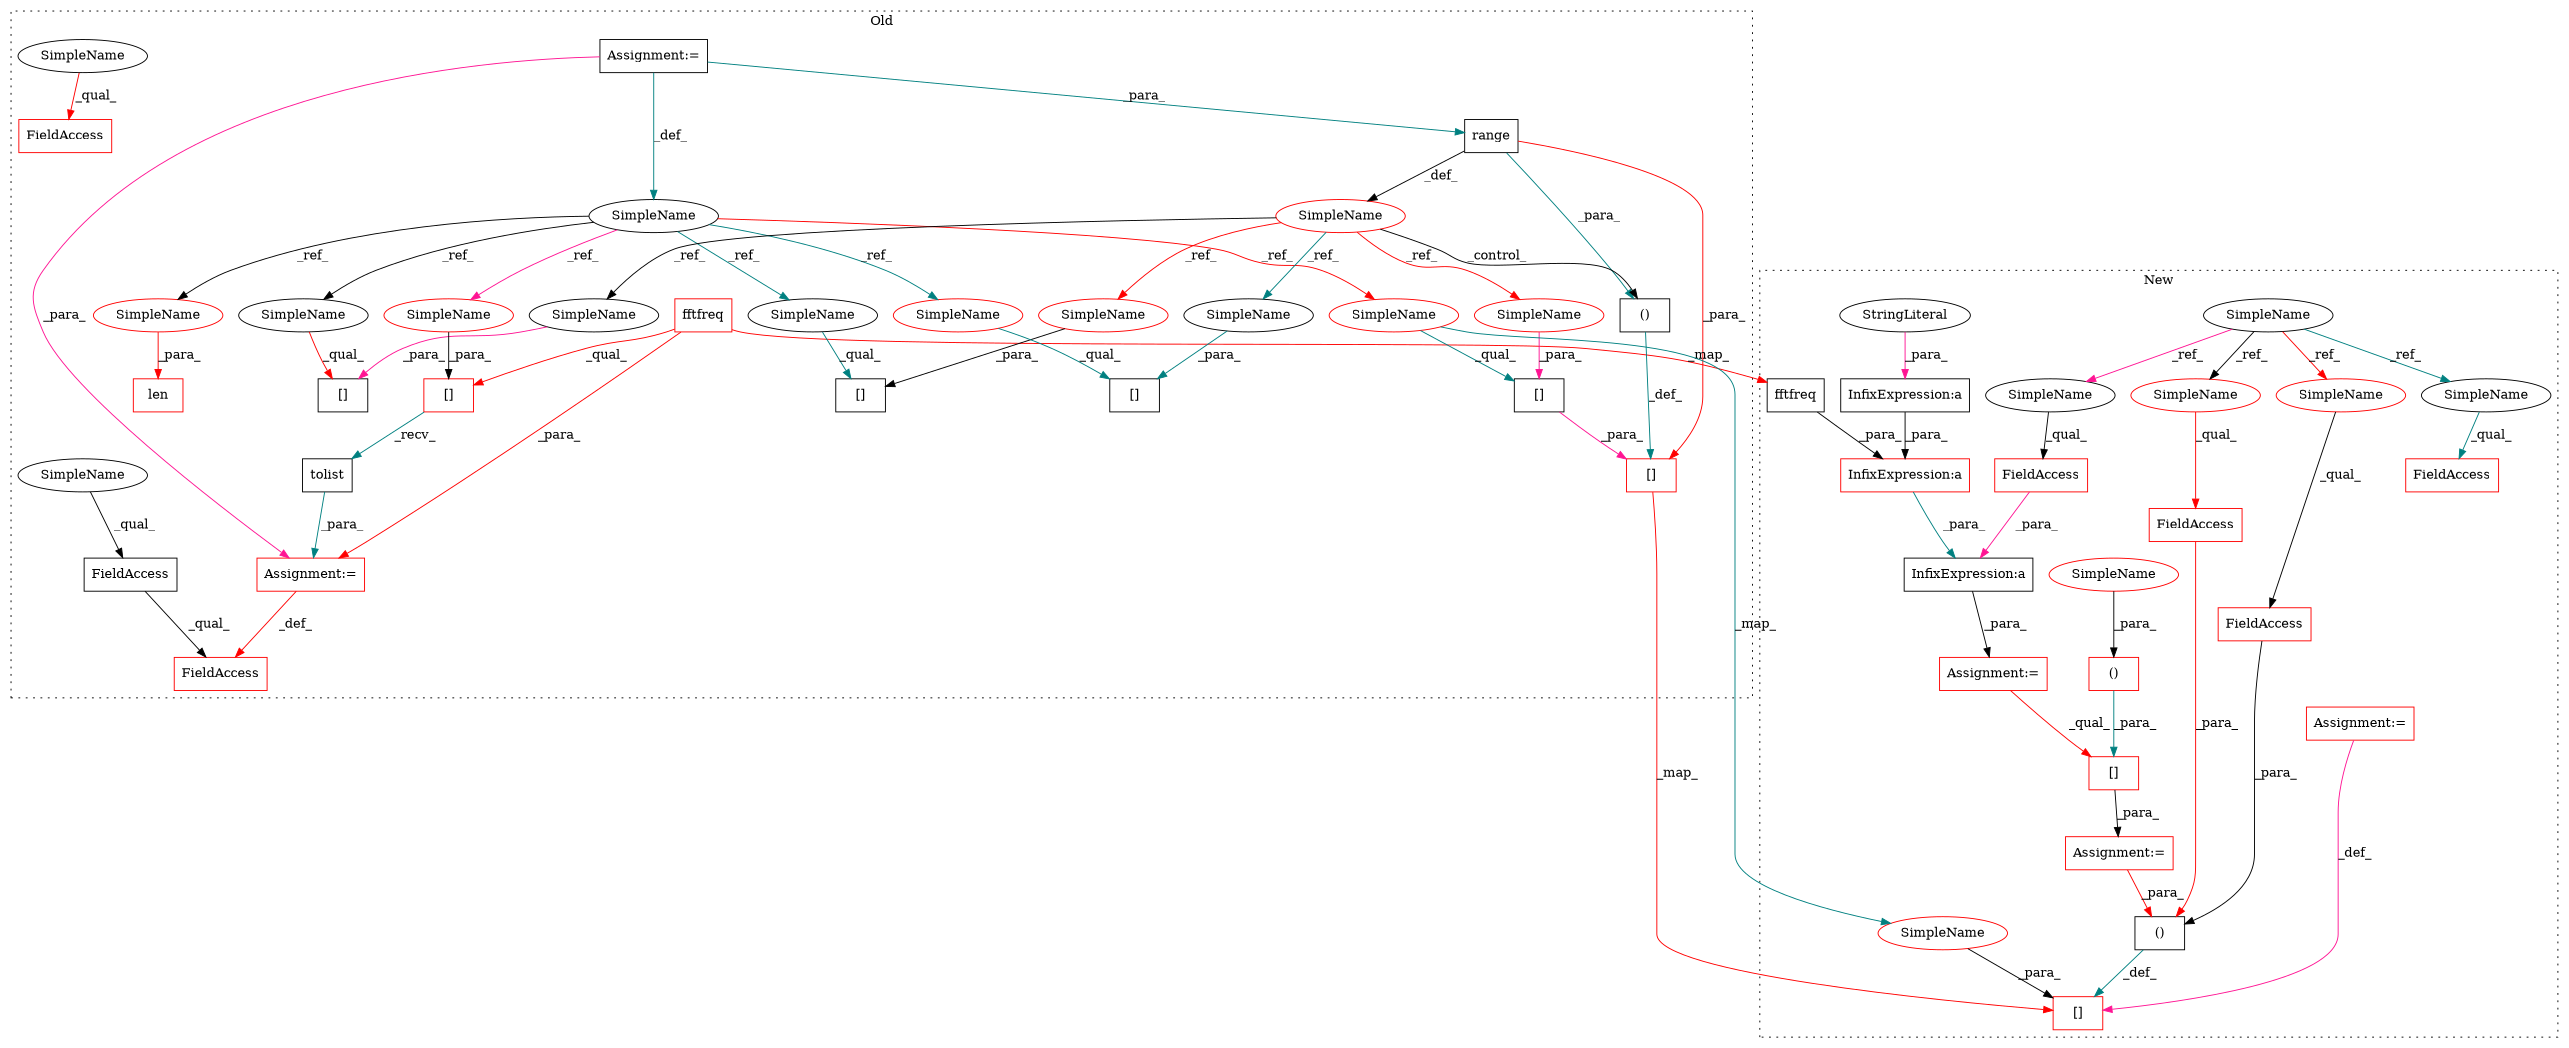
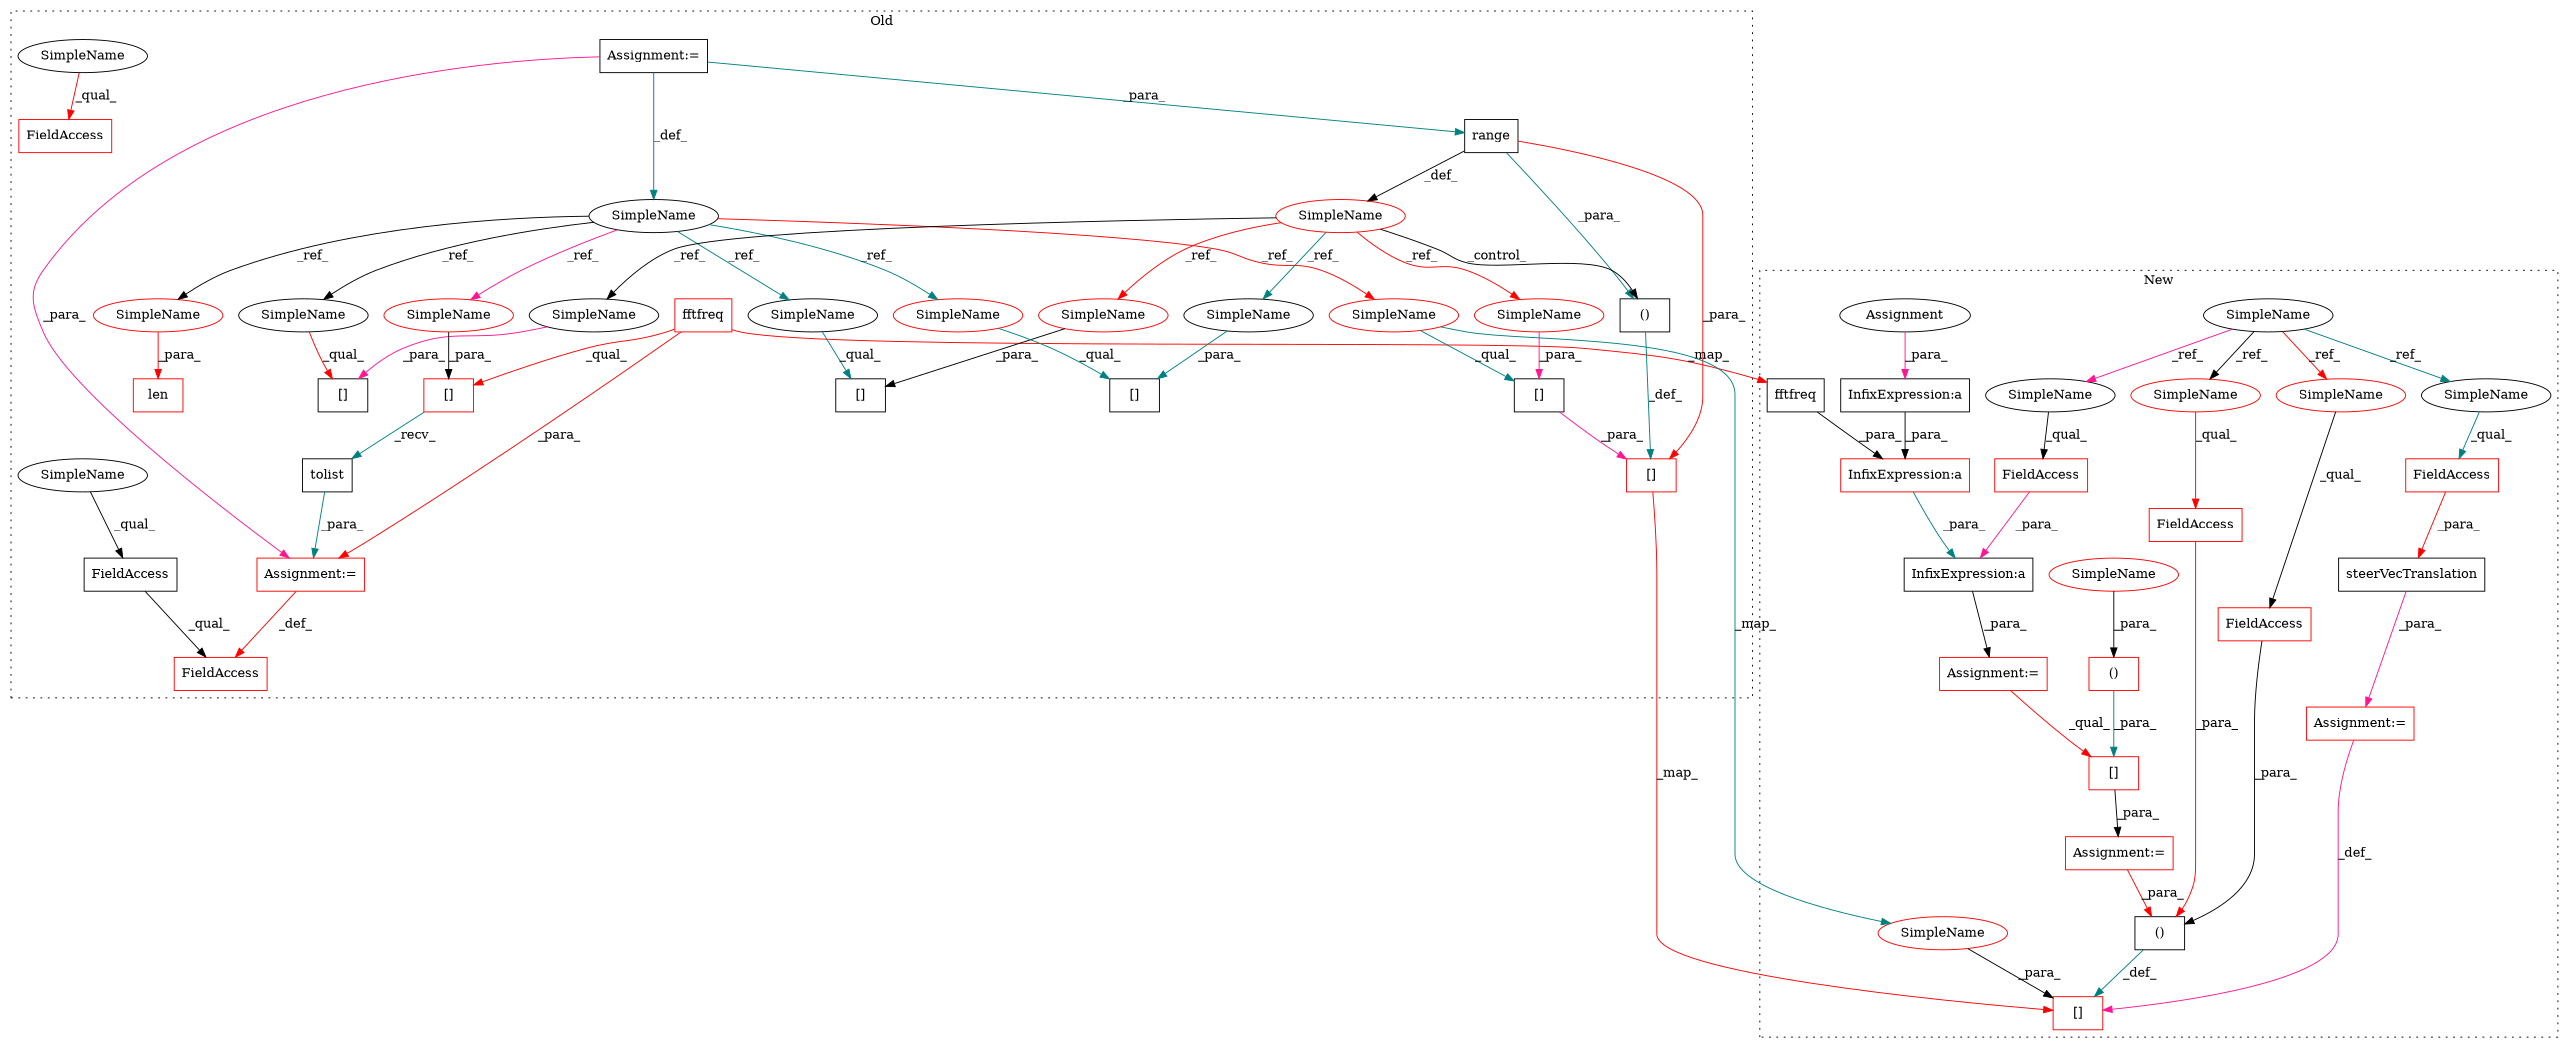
node "StringLiteral": label "StringLiteral" -> "Assignment"
node "steerVecTranslation": added
